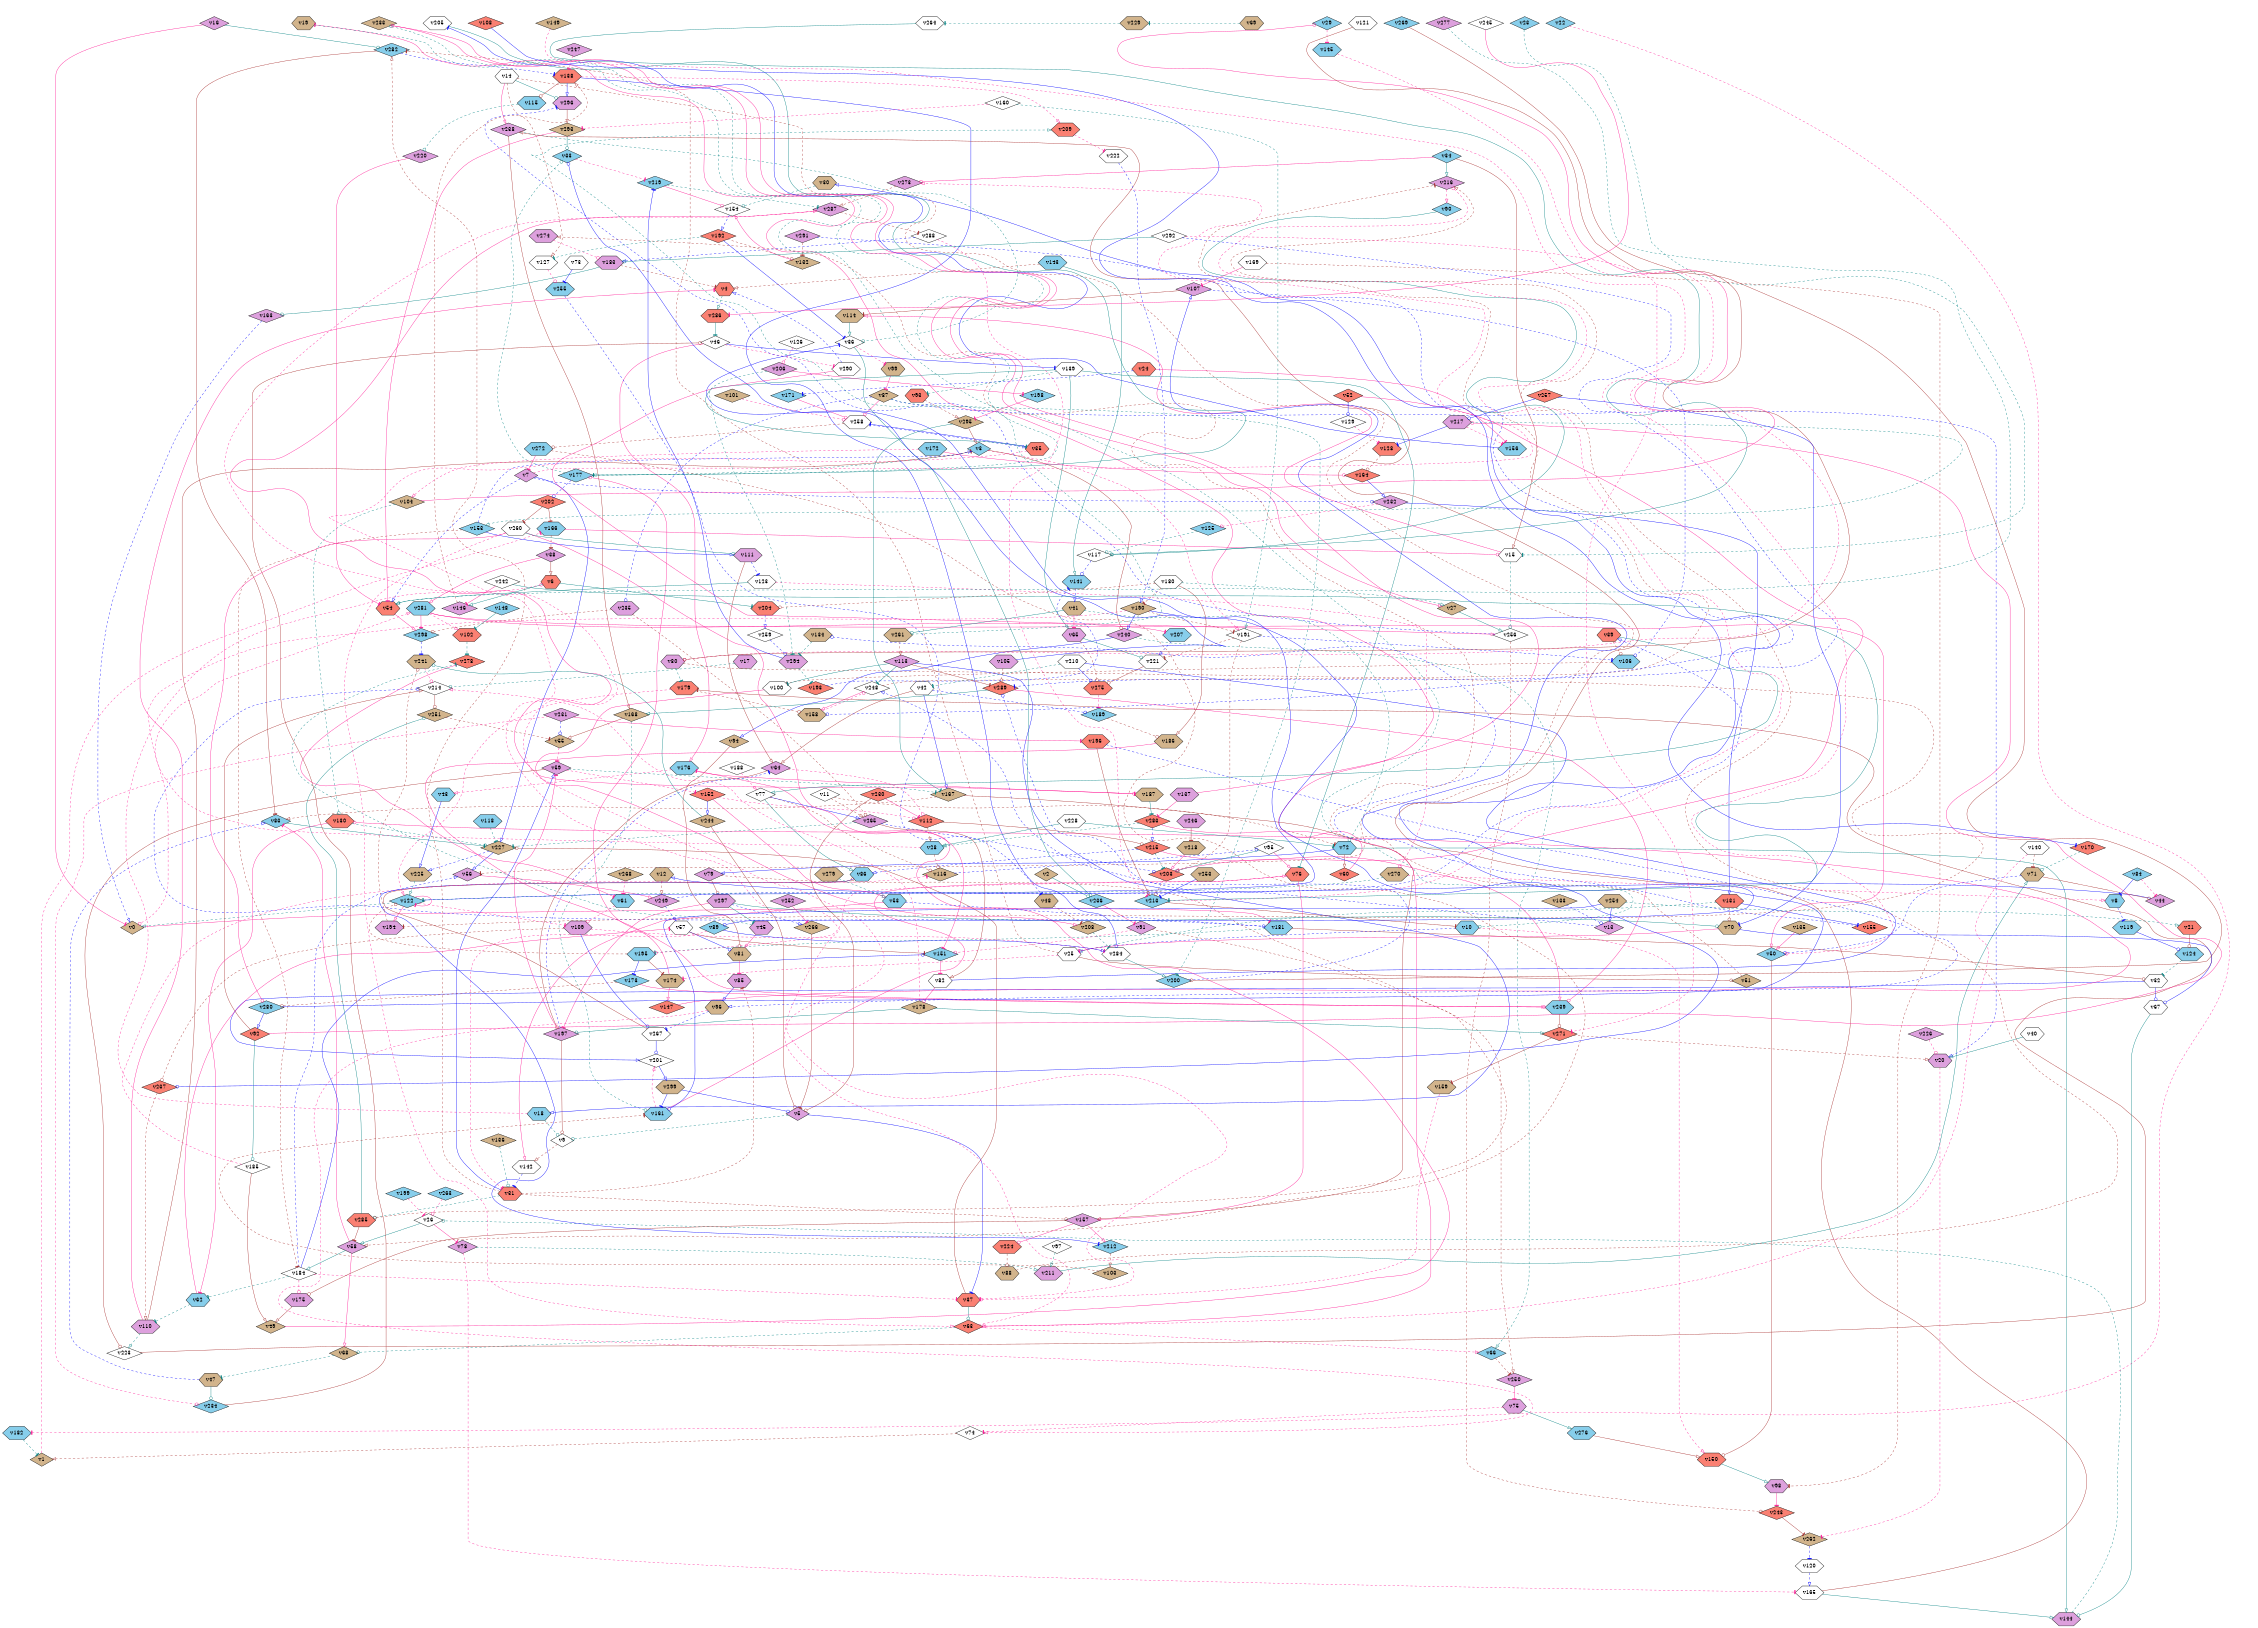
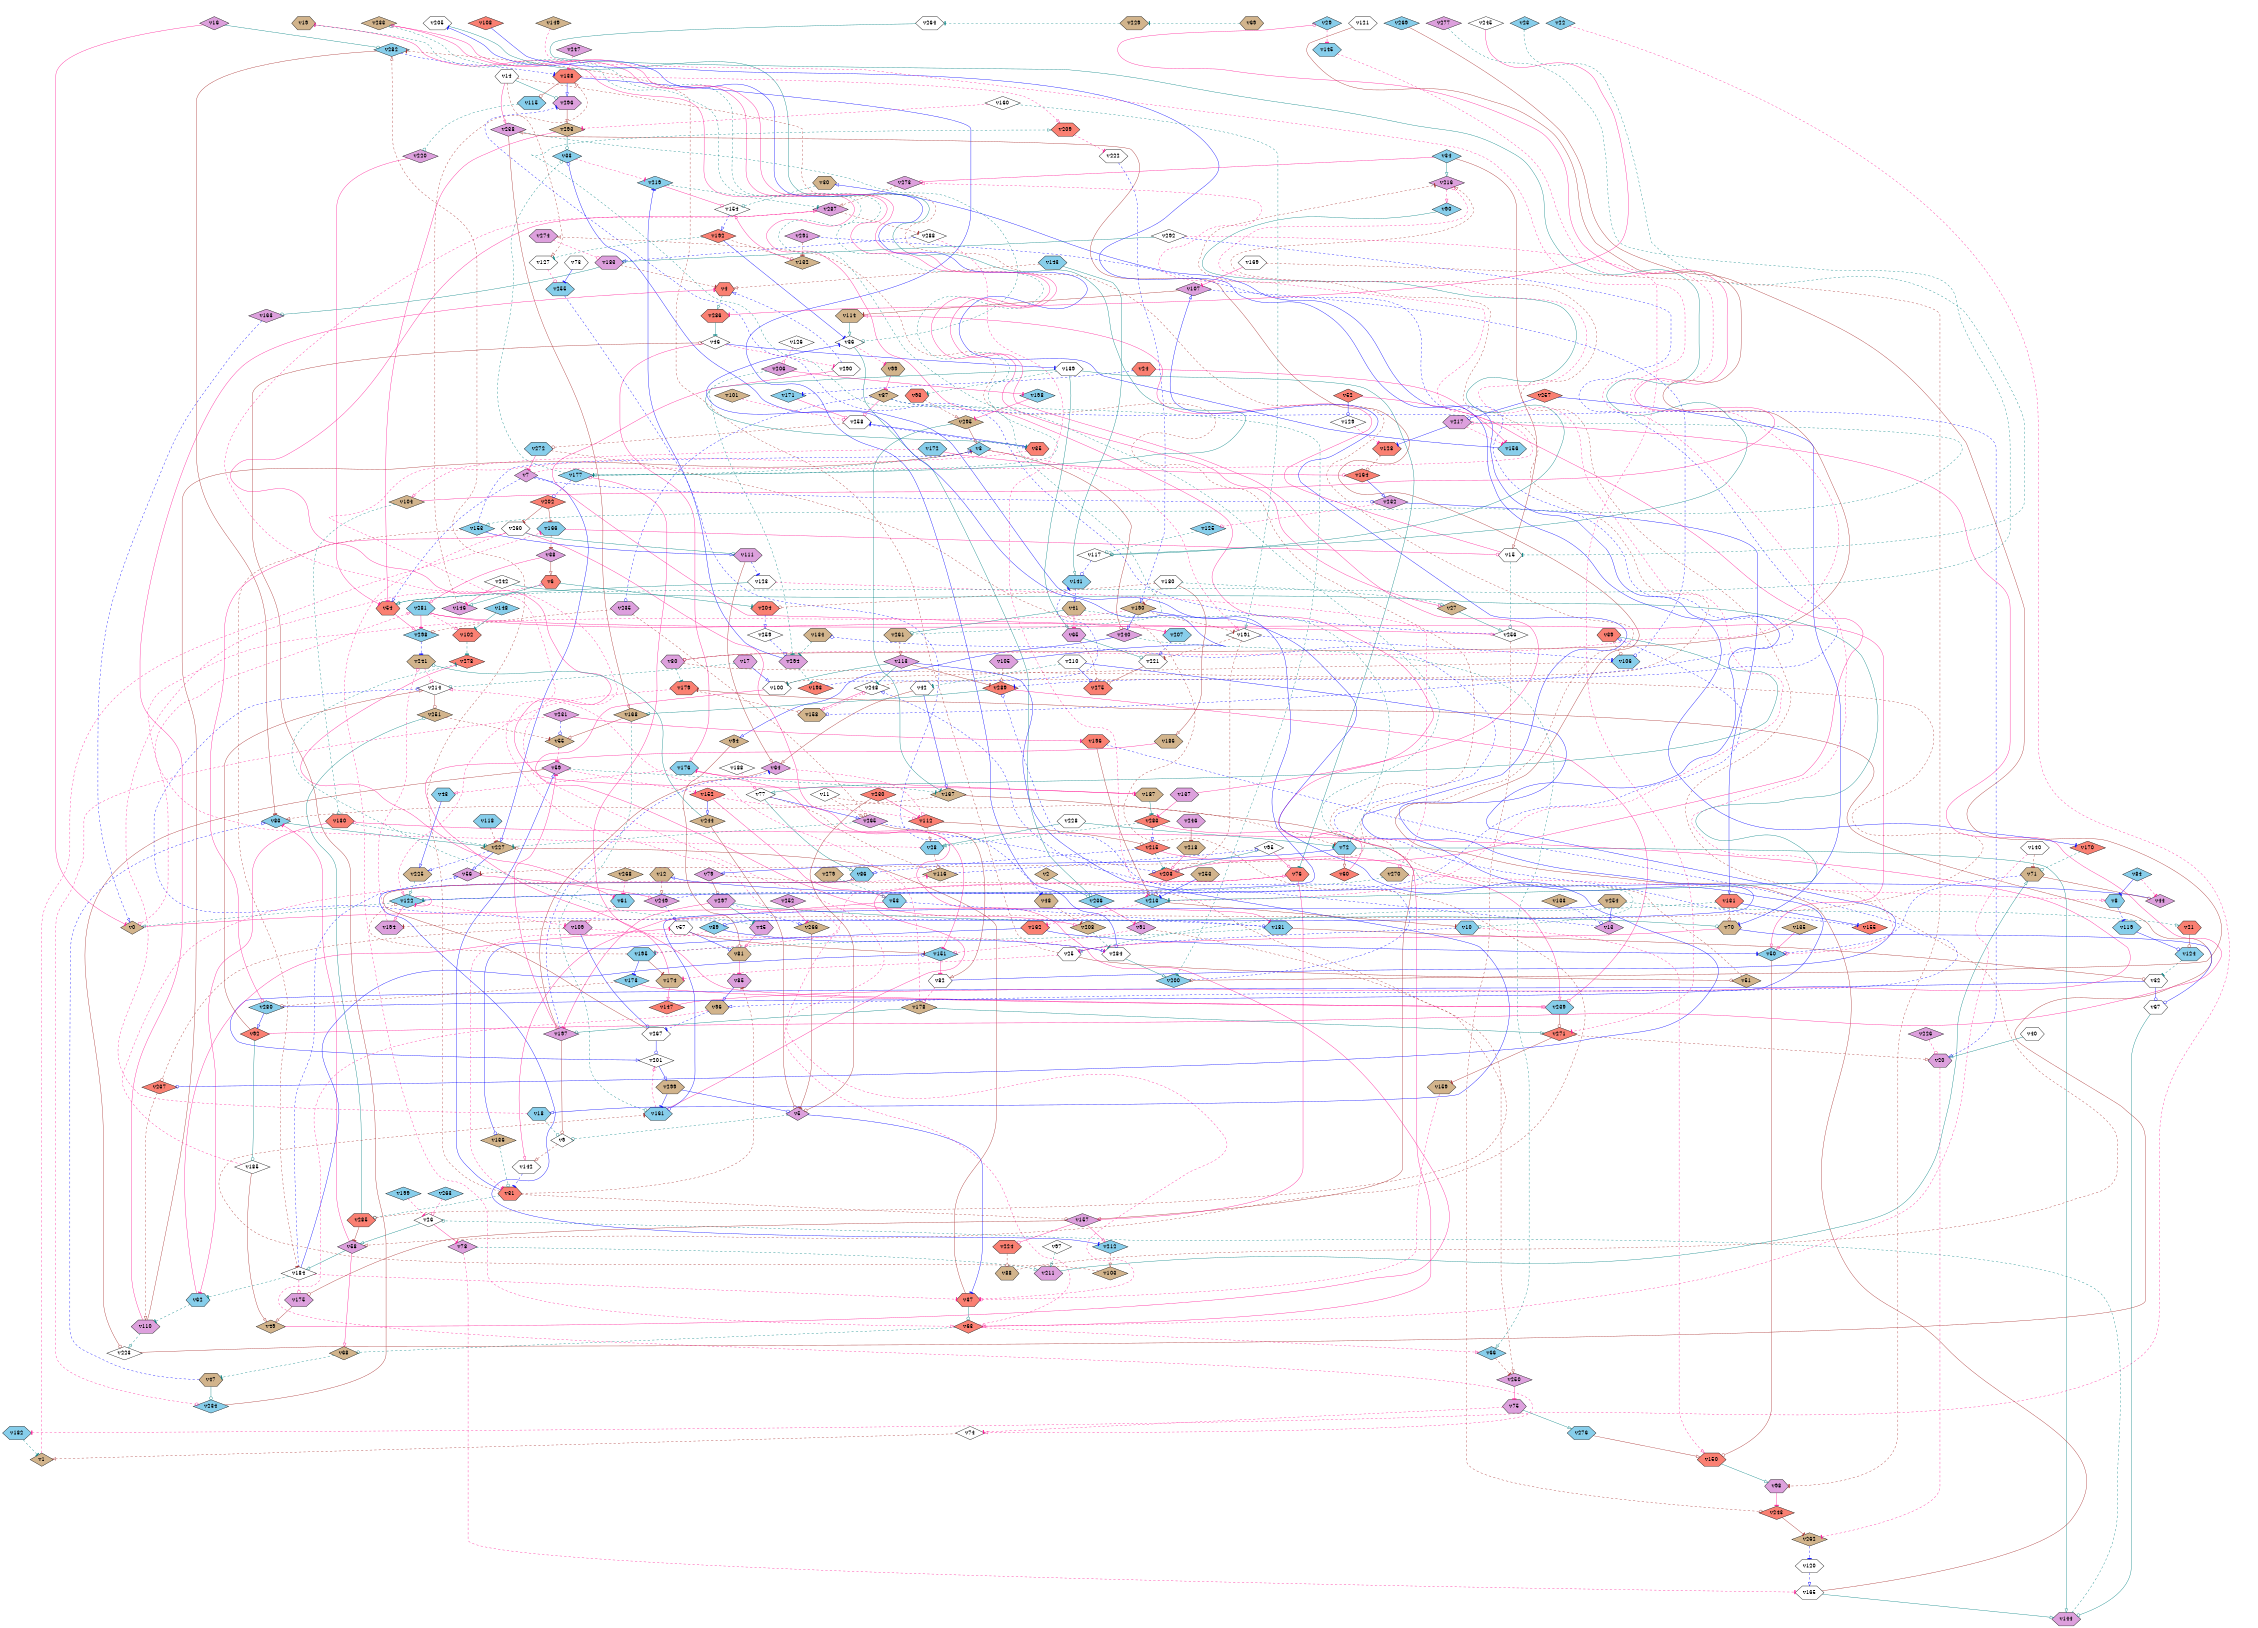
edge "v17" -> "v100": added
node "v189": removed
edge "v194" -> "v241": color brown -> deeppink
edge "v118" -> "v227": color teal -> brown
node "v162": added
edge "v82" -> "v178": style solid -> dashed
